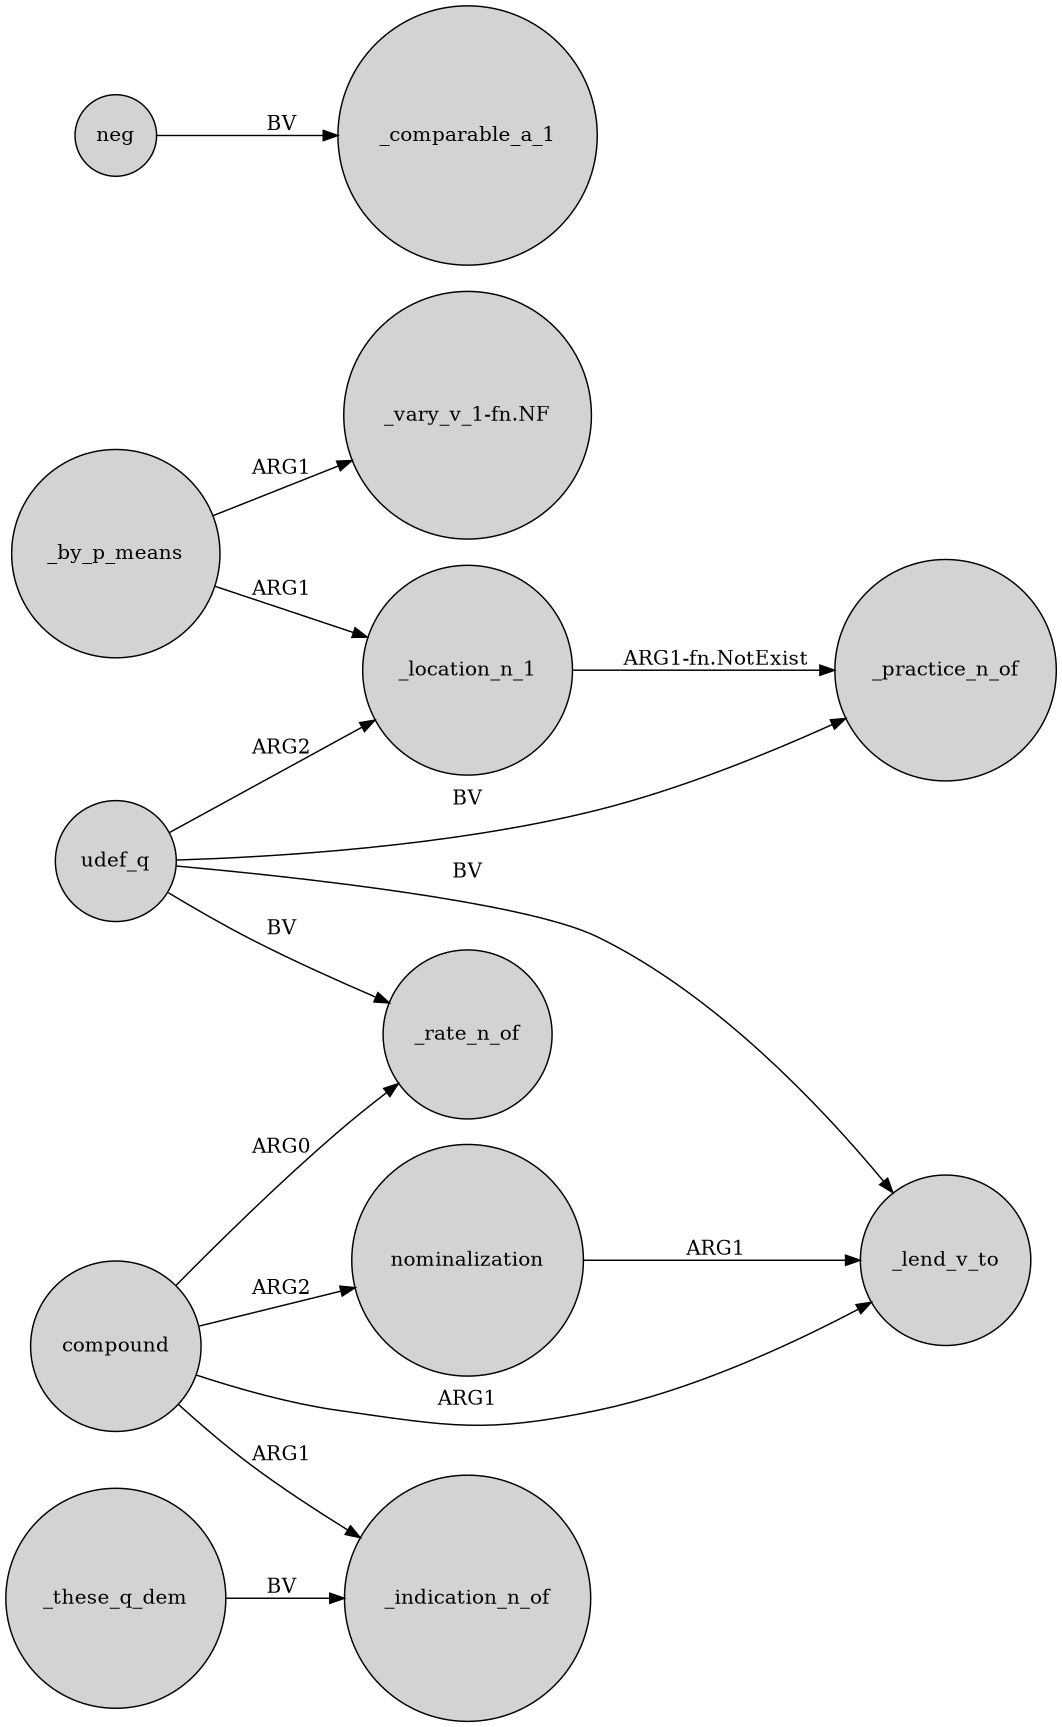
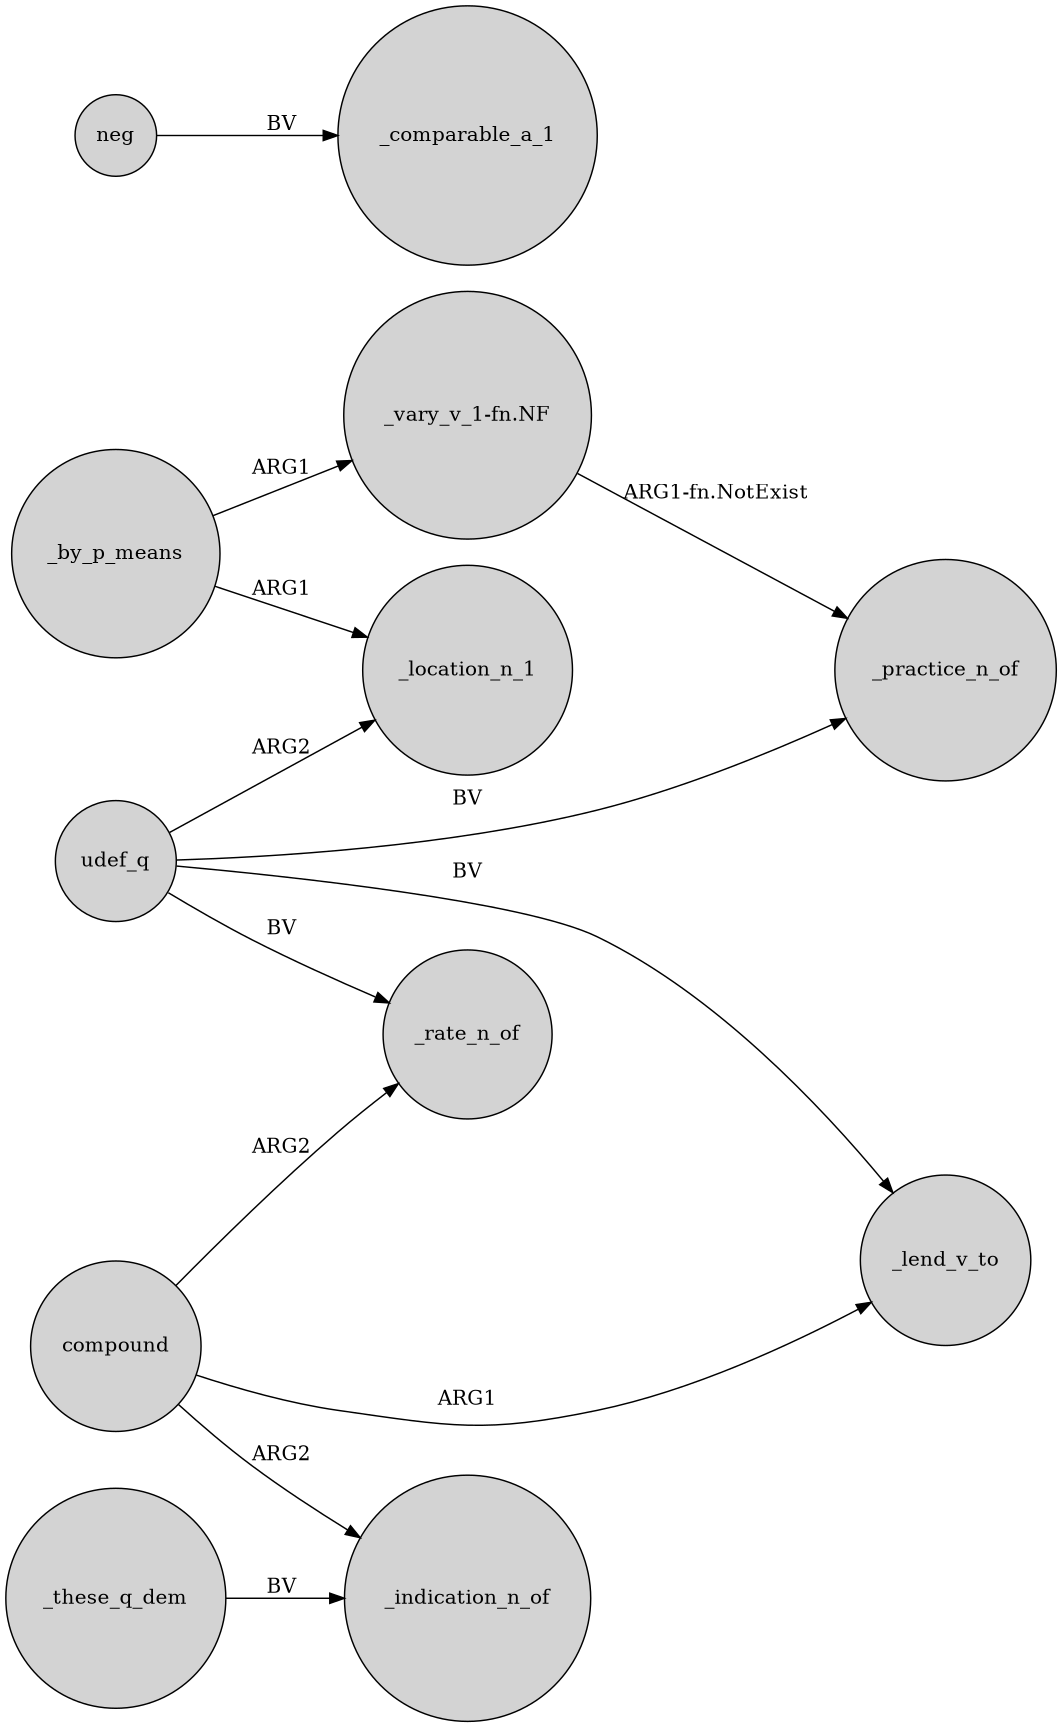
edge "_location_n_1" -> "_practice_n_of": now "_vary_v_1-fn.NF" -> "_practice_n_of"
edge "compound" -> "_rate_n_of": label "ARG0" -> "ARG2"
node "nominalization": removed
edge "compound" -> "_indication_n_of": label "ARG1" -> "ARG2"
